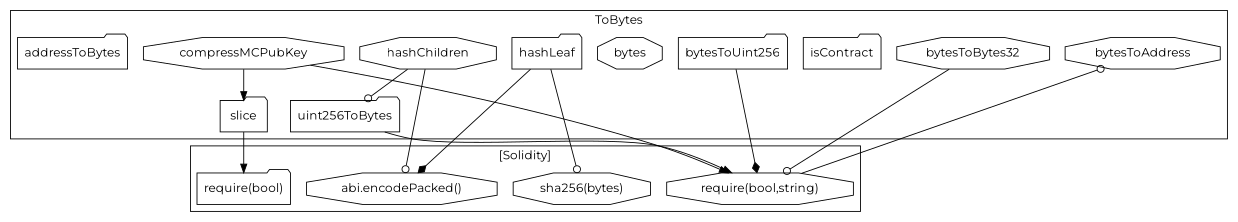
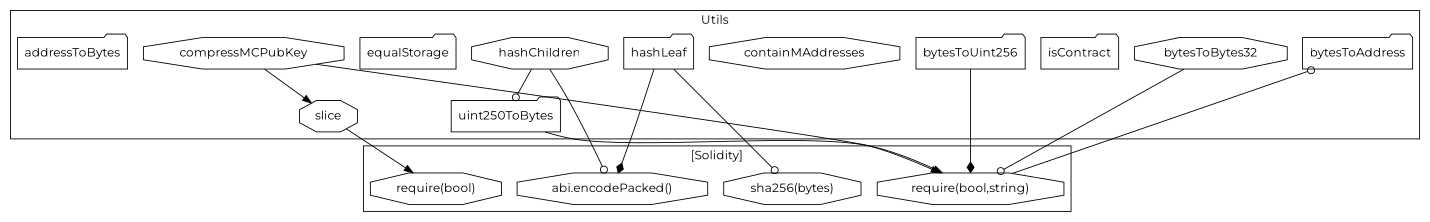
cluster "ToBytes": label "ToBytes" -> "Utils"
node "equalStorage": added
node "bytes": label "bytes" -> "containMAddresses"
node "bytesToAddress": shape octagon -> folder
node "slice": shape folder -> octagon
node "uint256ToBytes": label "uint256ToBytes" -> "uint250ToBytes"
node "require(bool)": shape folder -> octagon
